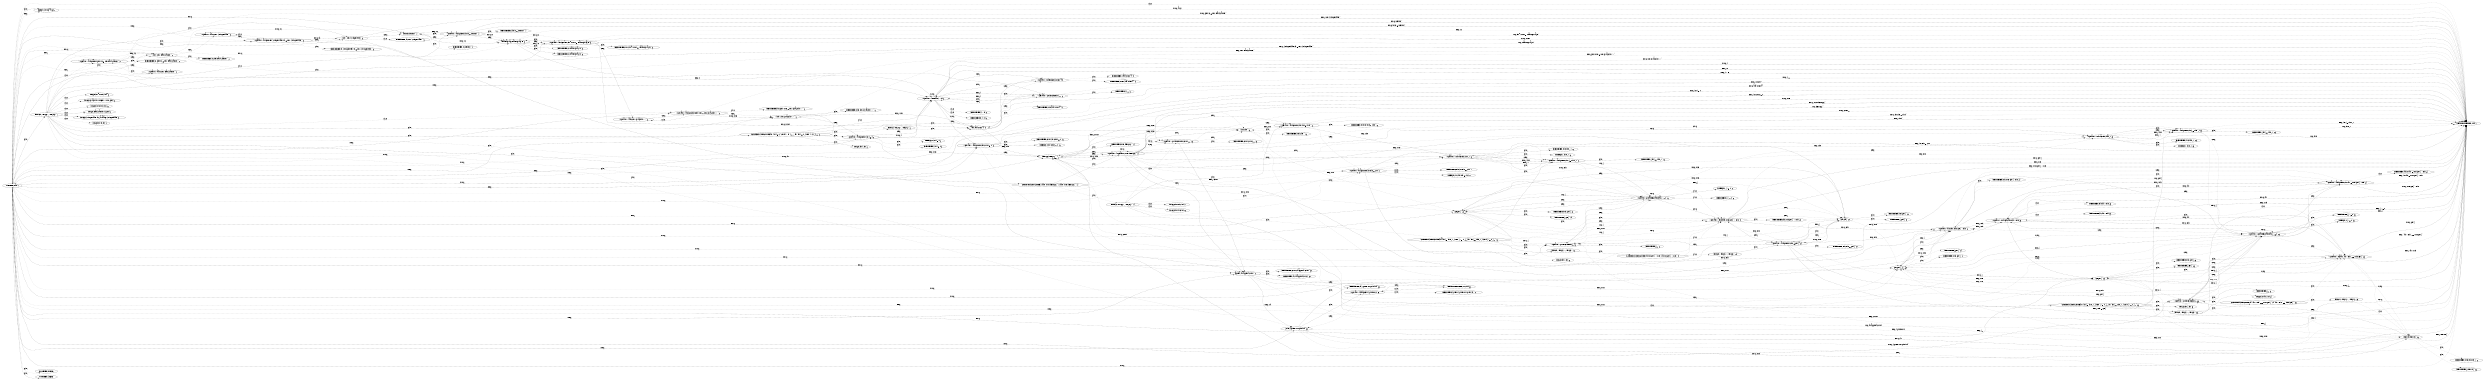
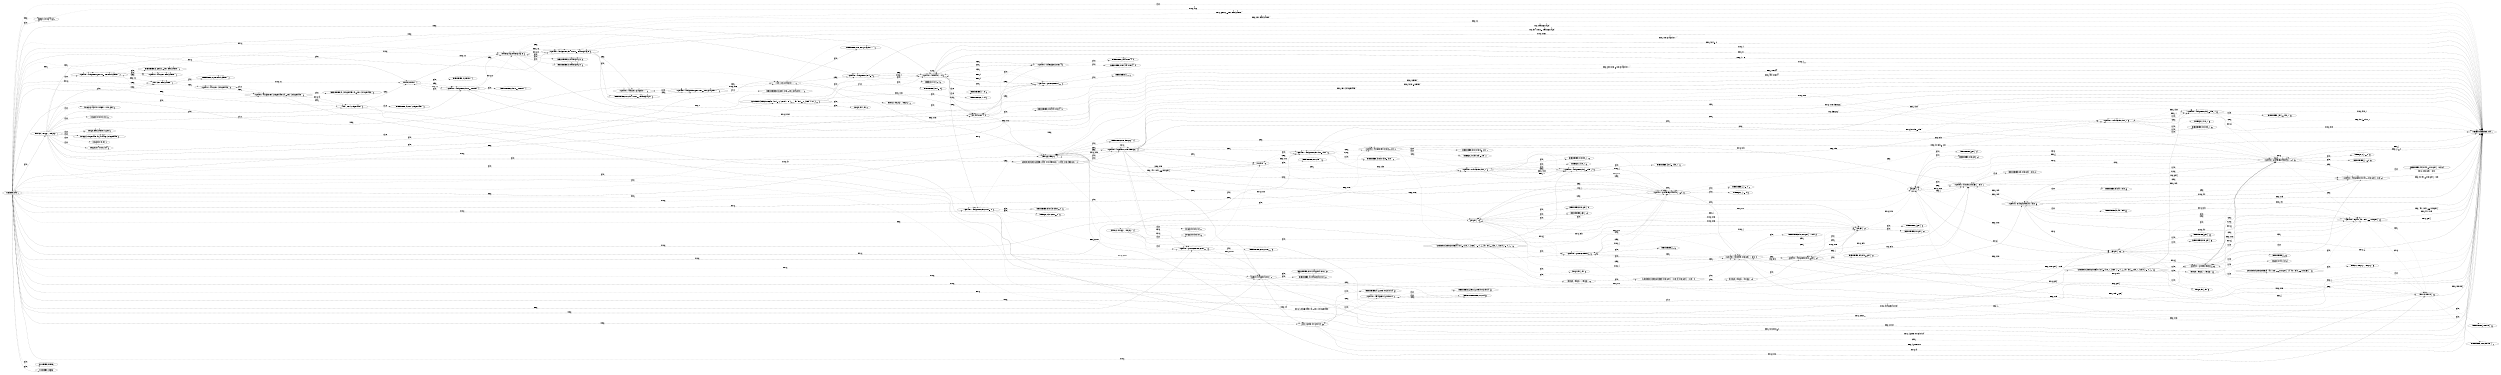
edge "(size,size())" -> "(isEmpty,isEmpty())": label "DDG: num" -> "DDG: (div * min) == num.get(j)"
edge "(METHOD,main)" -> "(size,size())": removed, label "DDG:"
